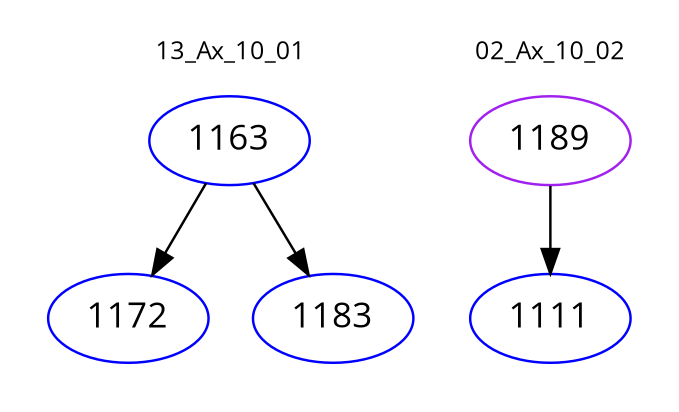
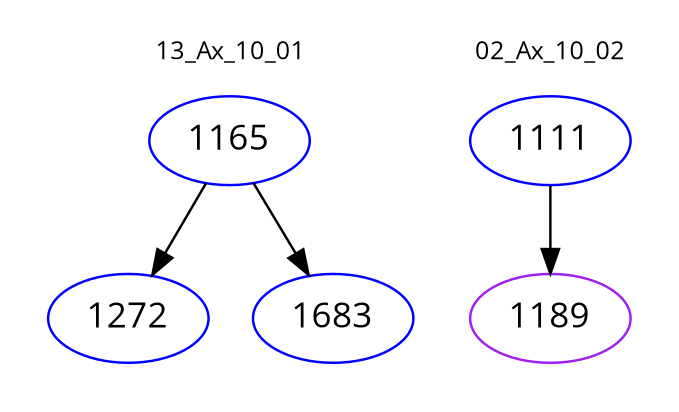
node "1163": label "1163" -> "1165"
edge "1189" -> "1111": reversed
node "1172": label "1172" -> "1272"
node "1183": label "1183" -> "1683"
